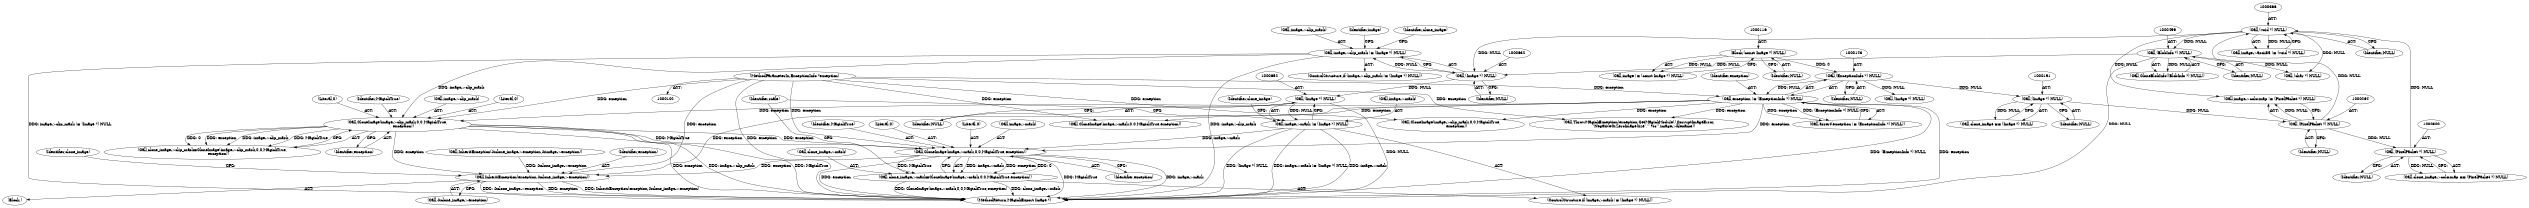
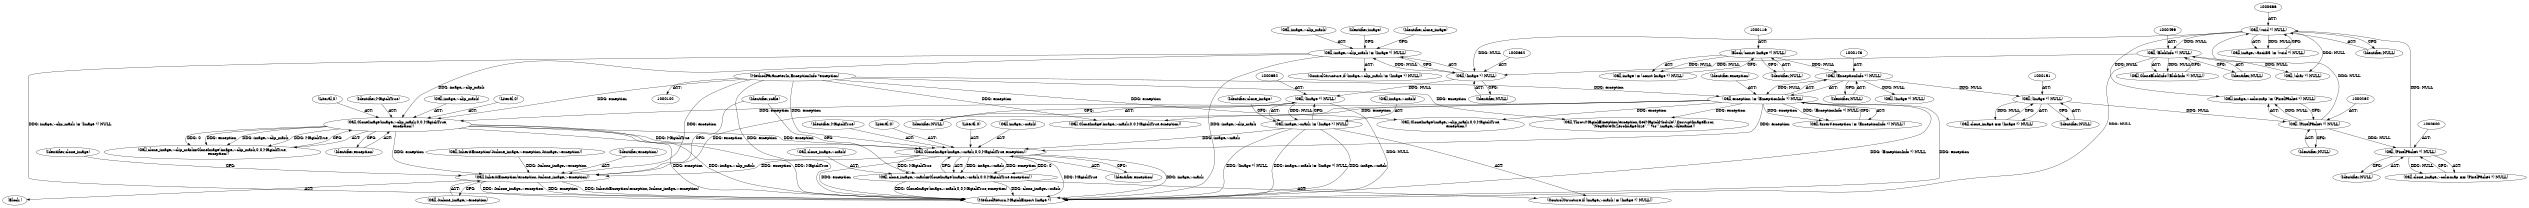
edge "(Block,(const Image *) NULL)" -> "(Call,(ExceptionInfo *) NULL)": label "DDG: 0" -> "DDG: NULL"
edge "(Call,CloneBlobInfo((BlobInfo *) NULL))" -> "(Call,(BlobInfo *) NULL)": label "AST: " -> "CFG: "
edge "(Identifier,scale)" -> "(Call,image->mask != (Image *) NULL)": now "(Identifier,scale)" -> "(Call,InheritException(exception,&clone_image->exception))"
